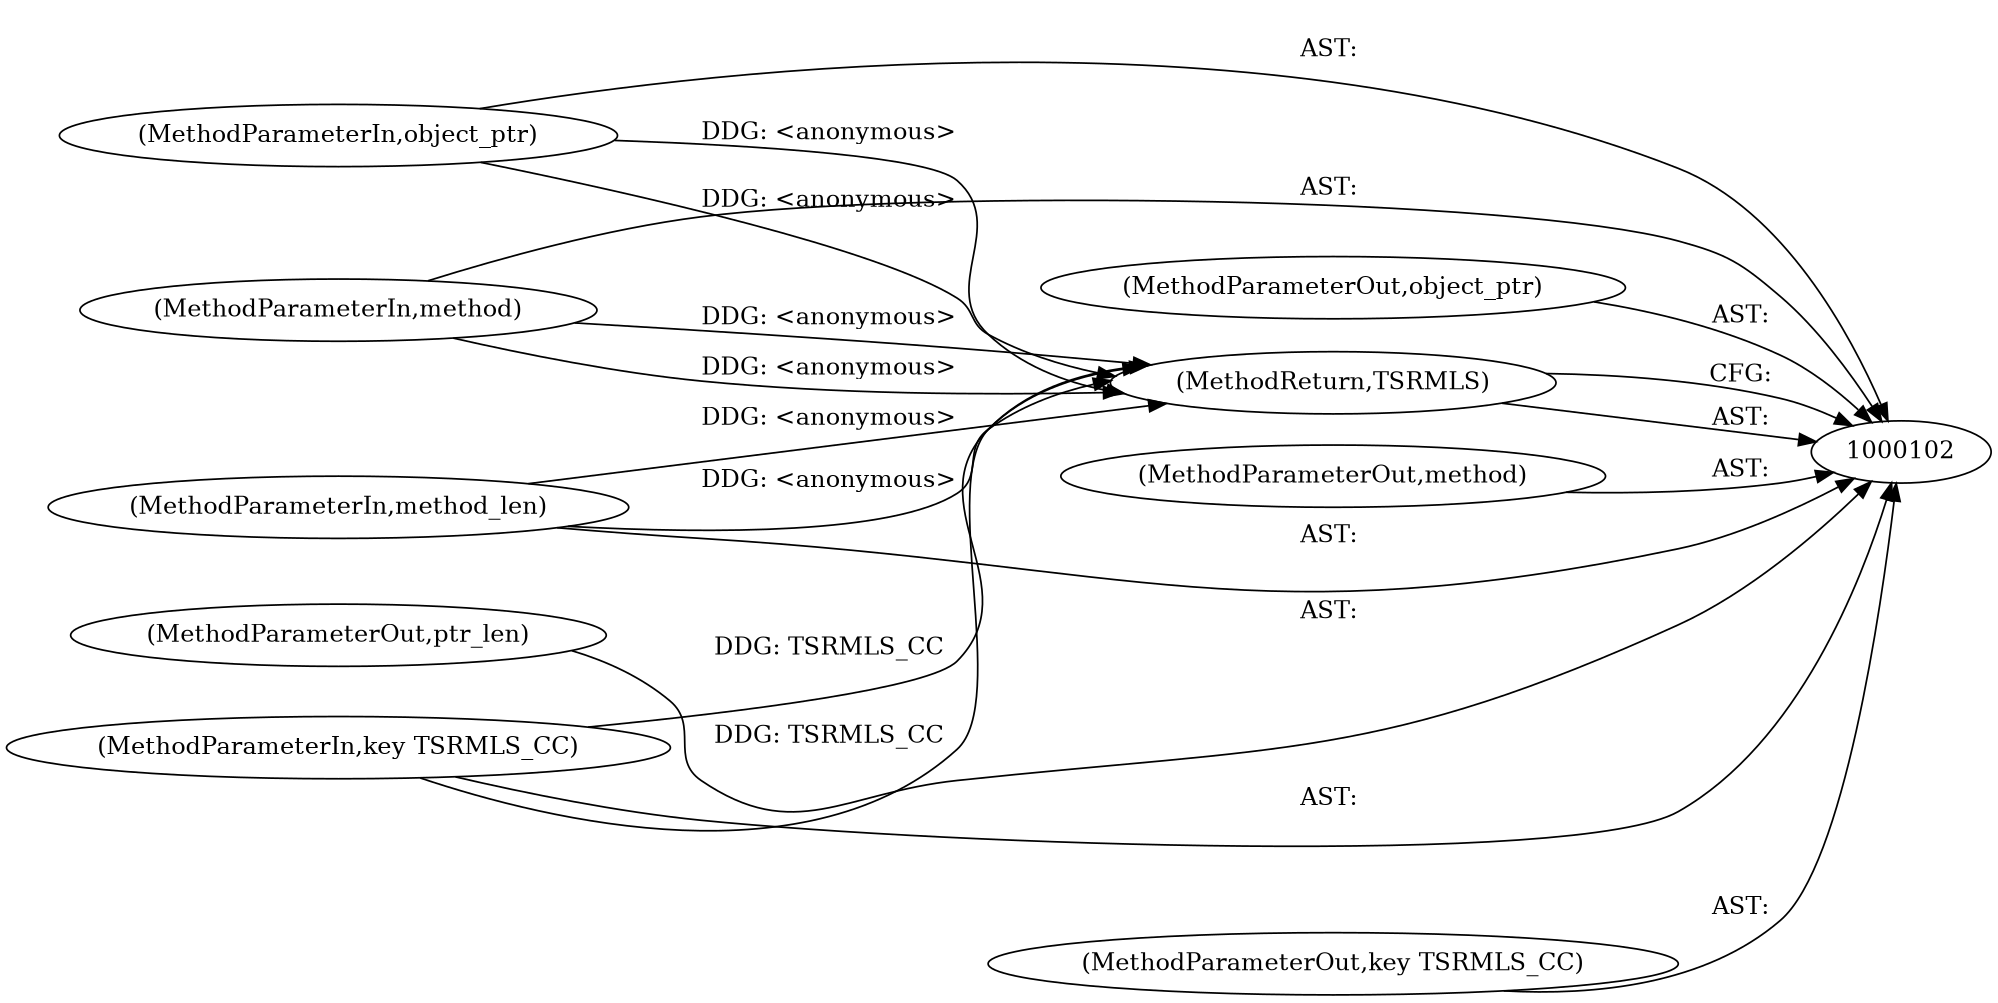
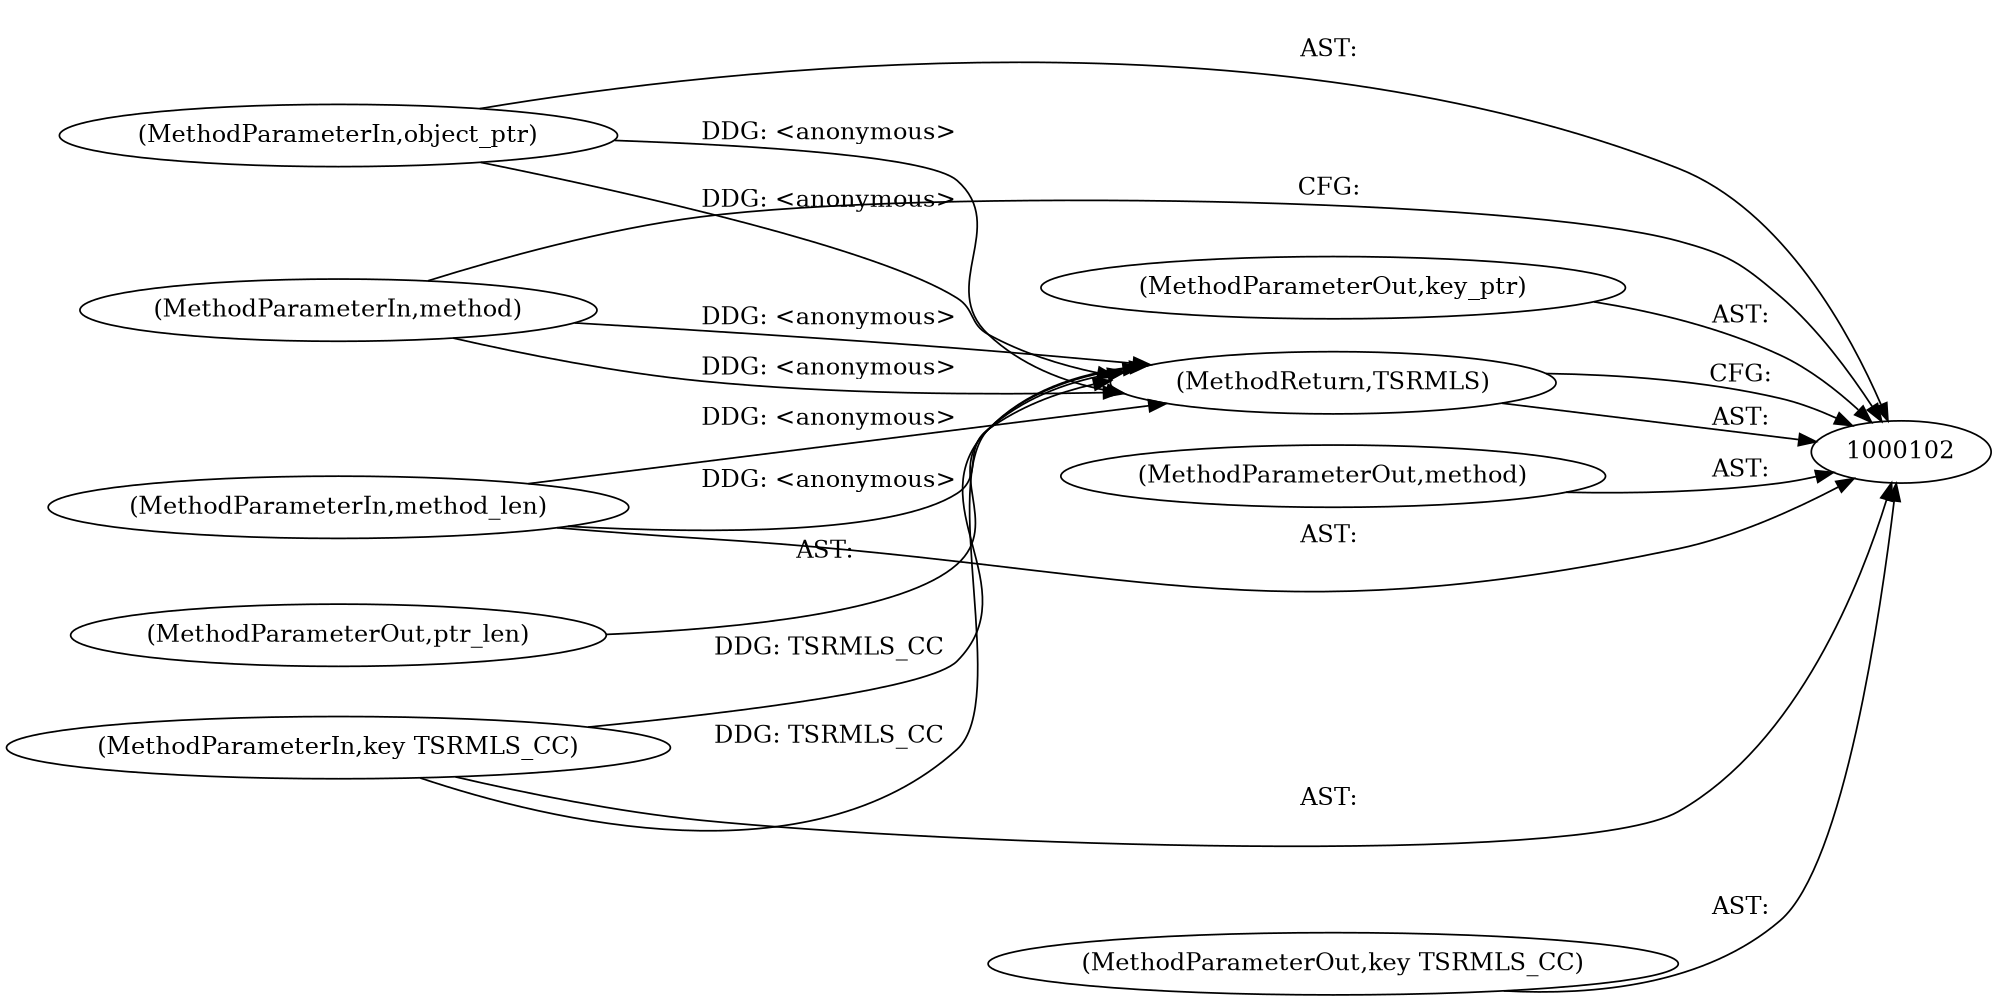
edge "(MethodParameterIn,method)" -> "1000102": label "AST: " -> "CFG: "
node "(MethodParameterOut,object_ptr)": label "(MethodParameterOut,object_ptr)" -> "(MethodParameterOut,key_ptr)"
edge "(MethodParameterOut,ptr_len)" -> "1000102": now "(MethodParameterOut,ptr_len)" -> "(MethodReturn,TSRMLS)"
